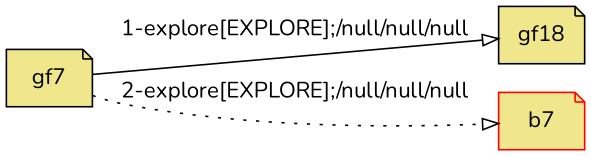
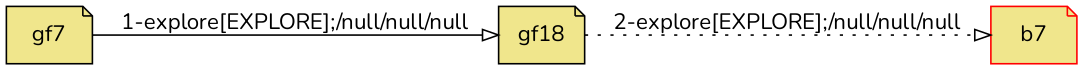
edge "gf7" -> "b7": now "gf18" -> "b7"
